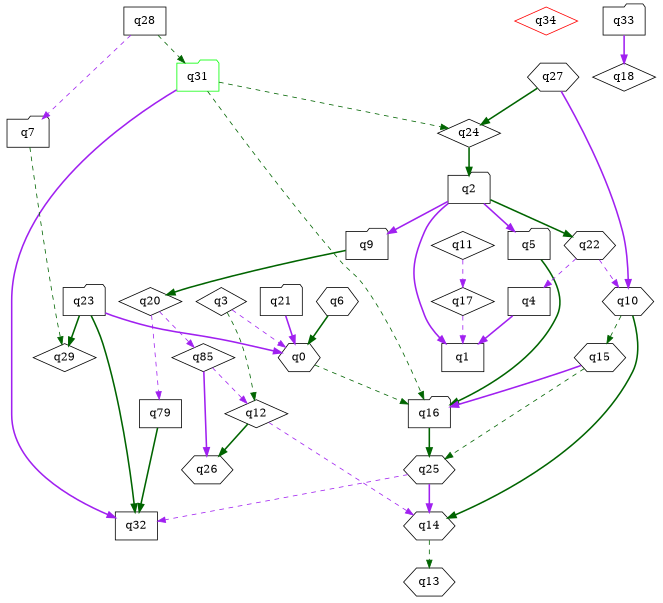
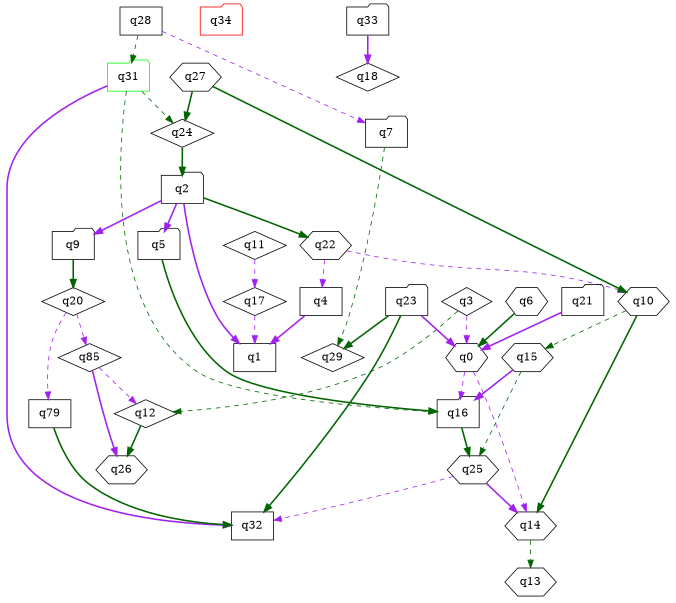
node "q34": shape diamond -> folder
edge "q27" -> "q10": color purple -> darkgreen
edge "q0" -> "q16": color darkgreen -> purple
edge "q12" -> "q14": now "q0" -> "q14"
